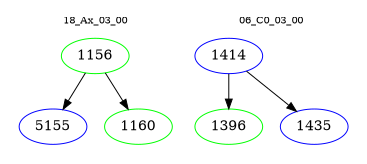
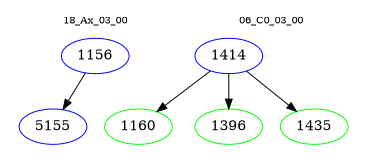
node "1156": color green -> blue
edge "1156" -> "1160": now "1414" -> "1160"
node "1435": color blue -> green
